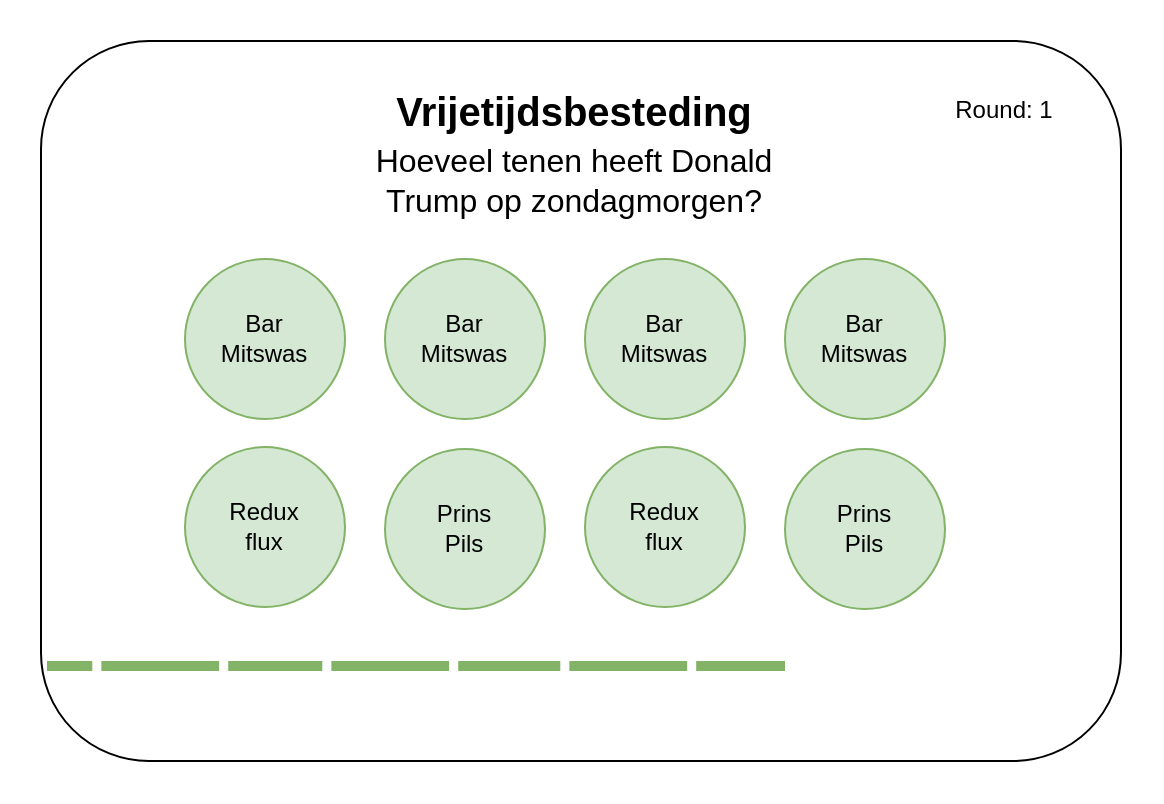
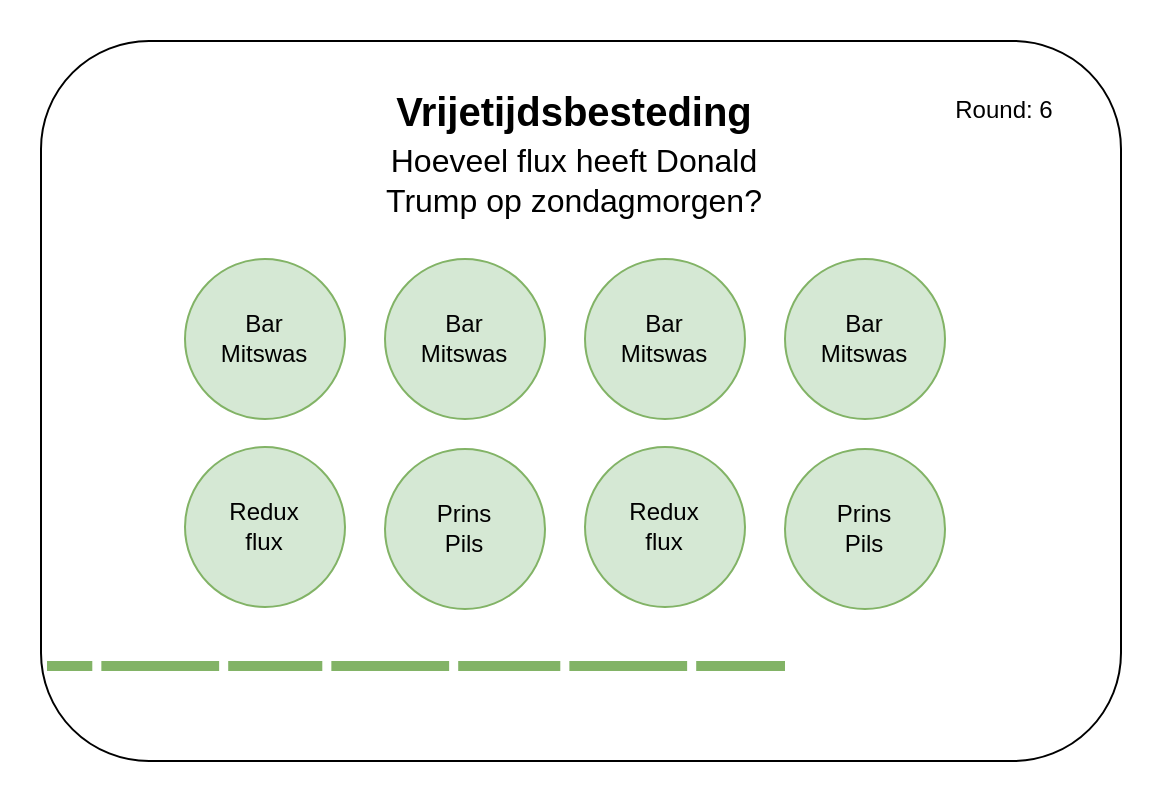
node "Round: 1": label "Round: 1" -> "Round: 6"
node "Hoeveel tenen heeft Donald Trump op zondagmorgen?": label "Hoeveel tenen heeft Donald Trump op zondagmorgen?" -> "Hoeveel flux heeft Donald Trump op zondagmorgen?"
